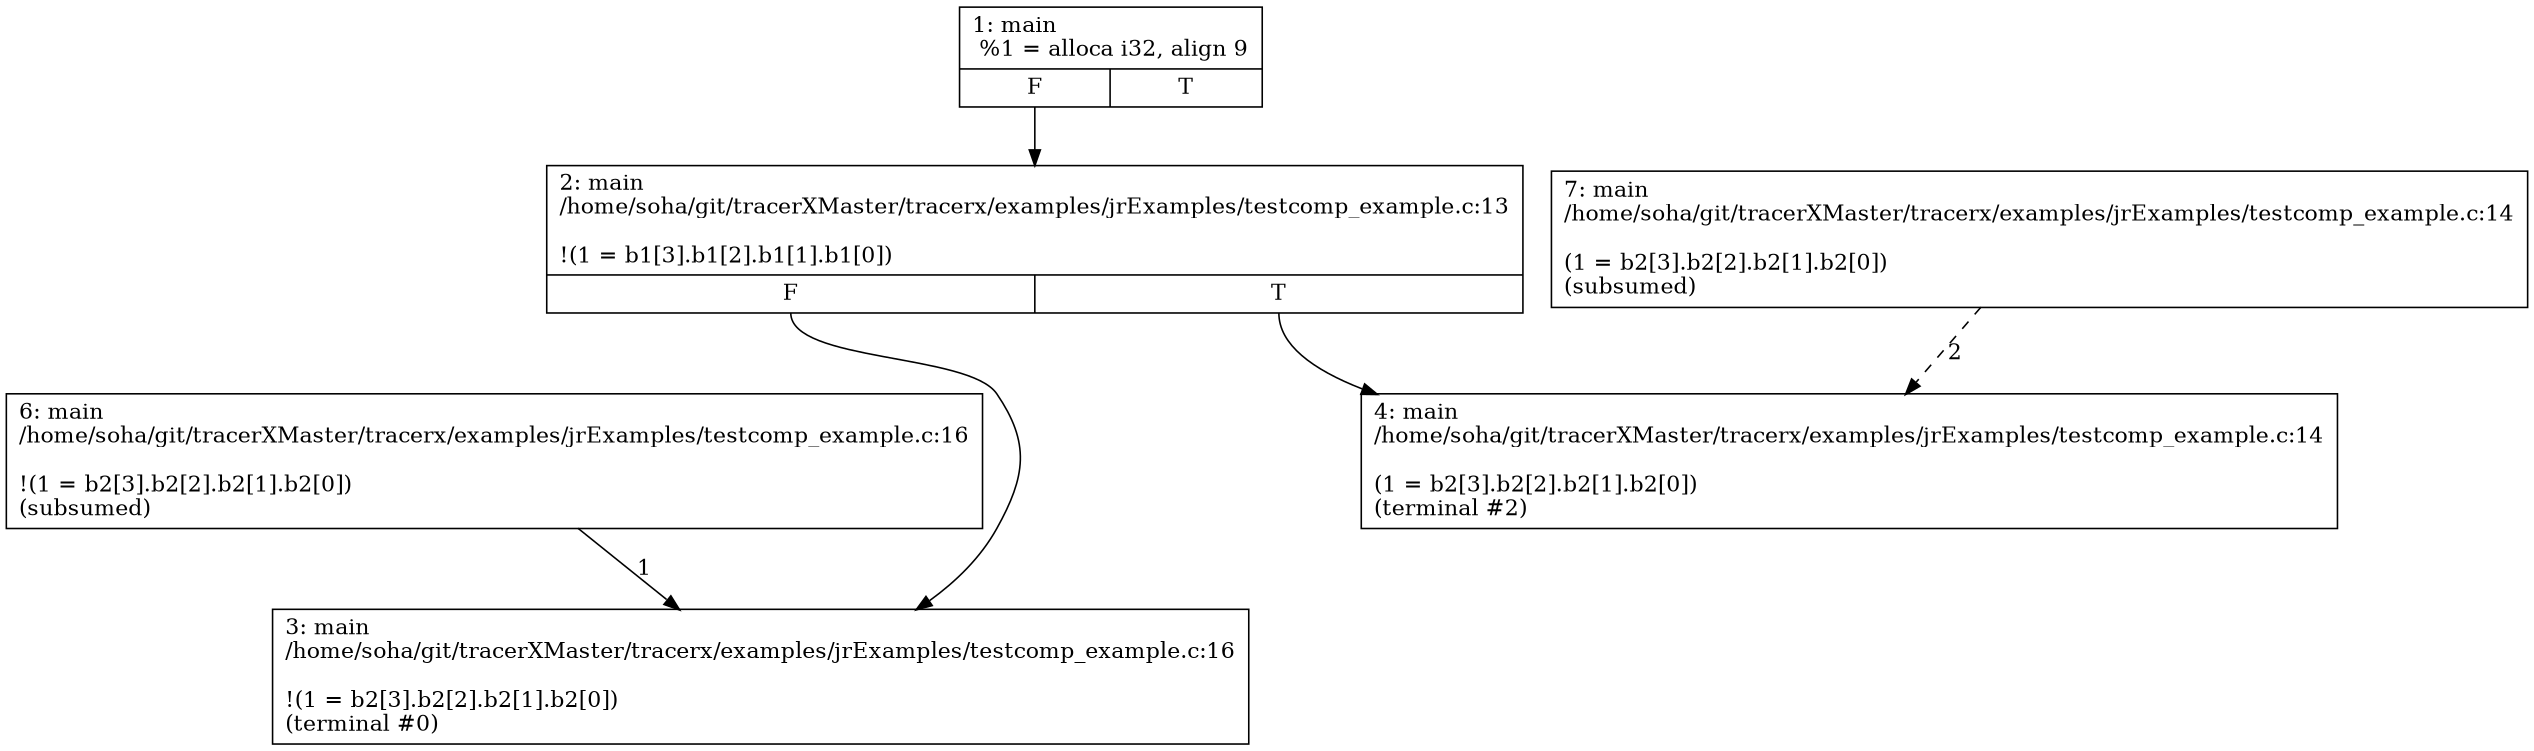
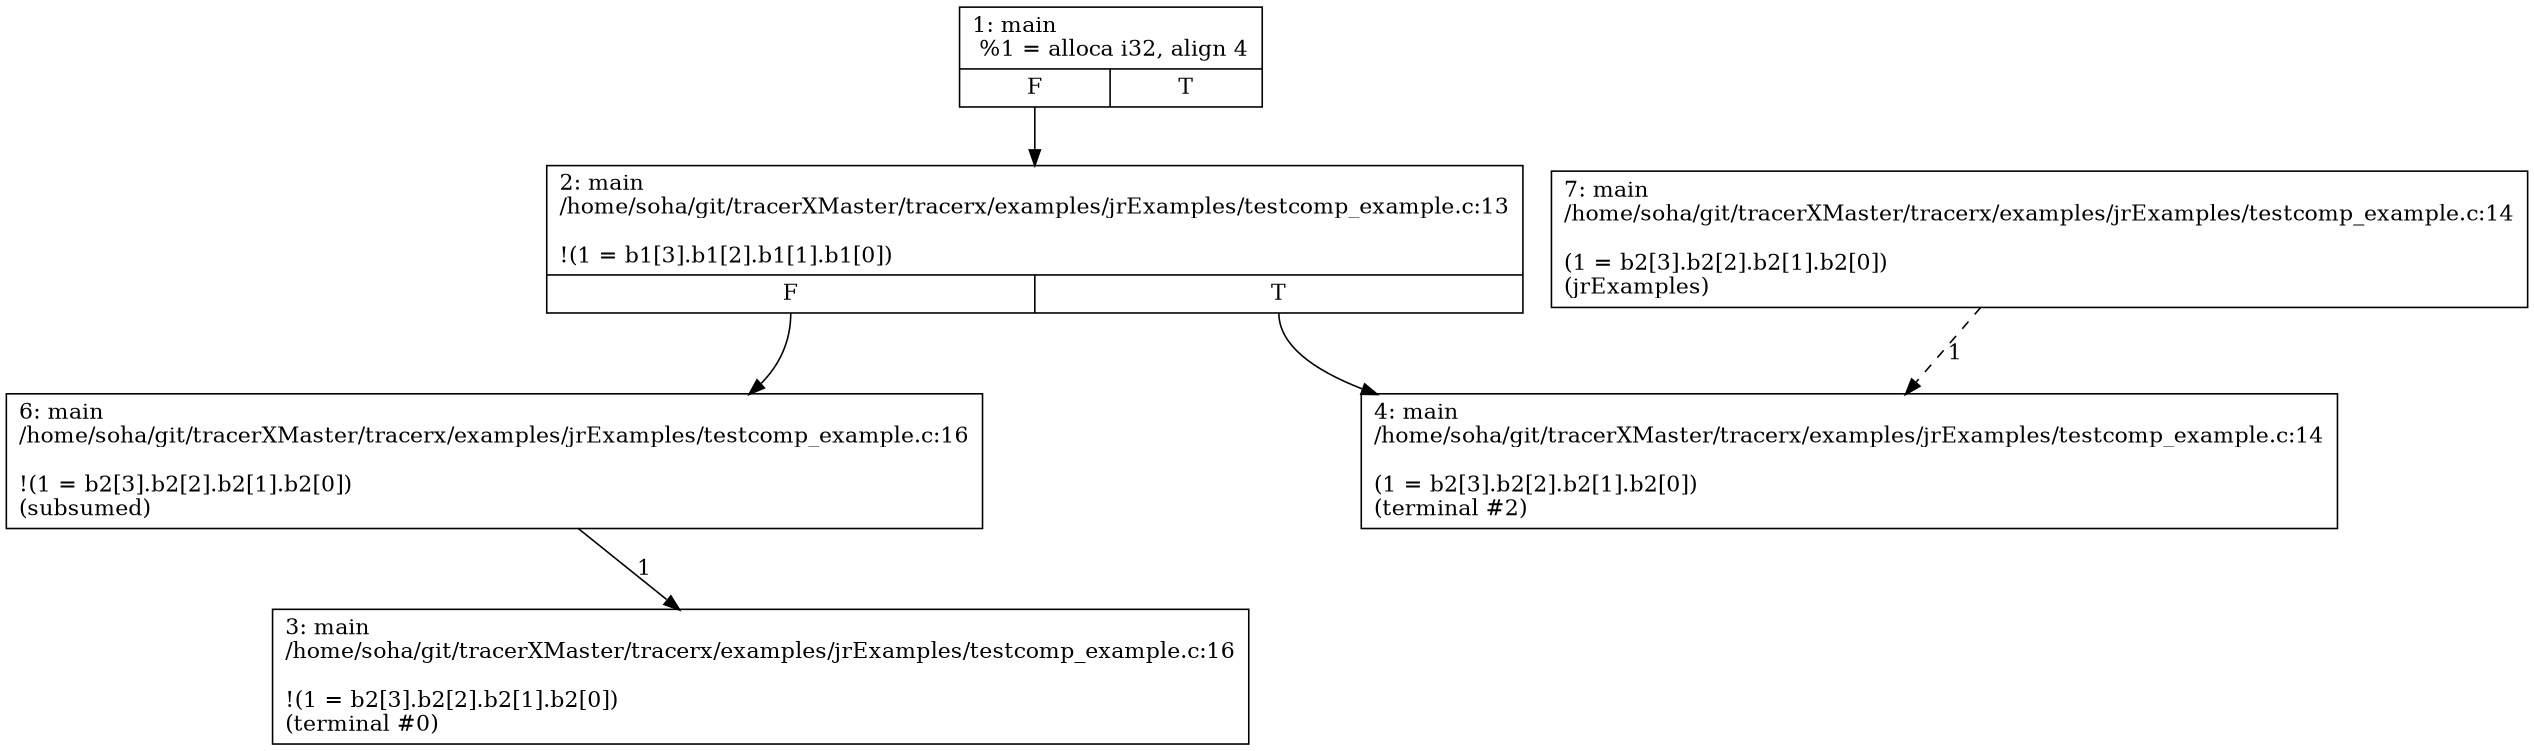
node "1: main": text "%1 = alloca i32, align 9" -> "%1 = alloca i32, align 4"
node "7: main": text "(subsumed)" -> "(jrExamples)"
edge "7: main" -> "4: main": label "2" -> "1"
edge "2: main" -> "3: main": now "2: main" -> "6: main"
